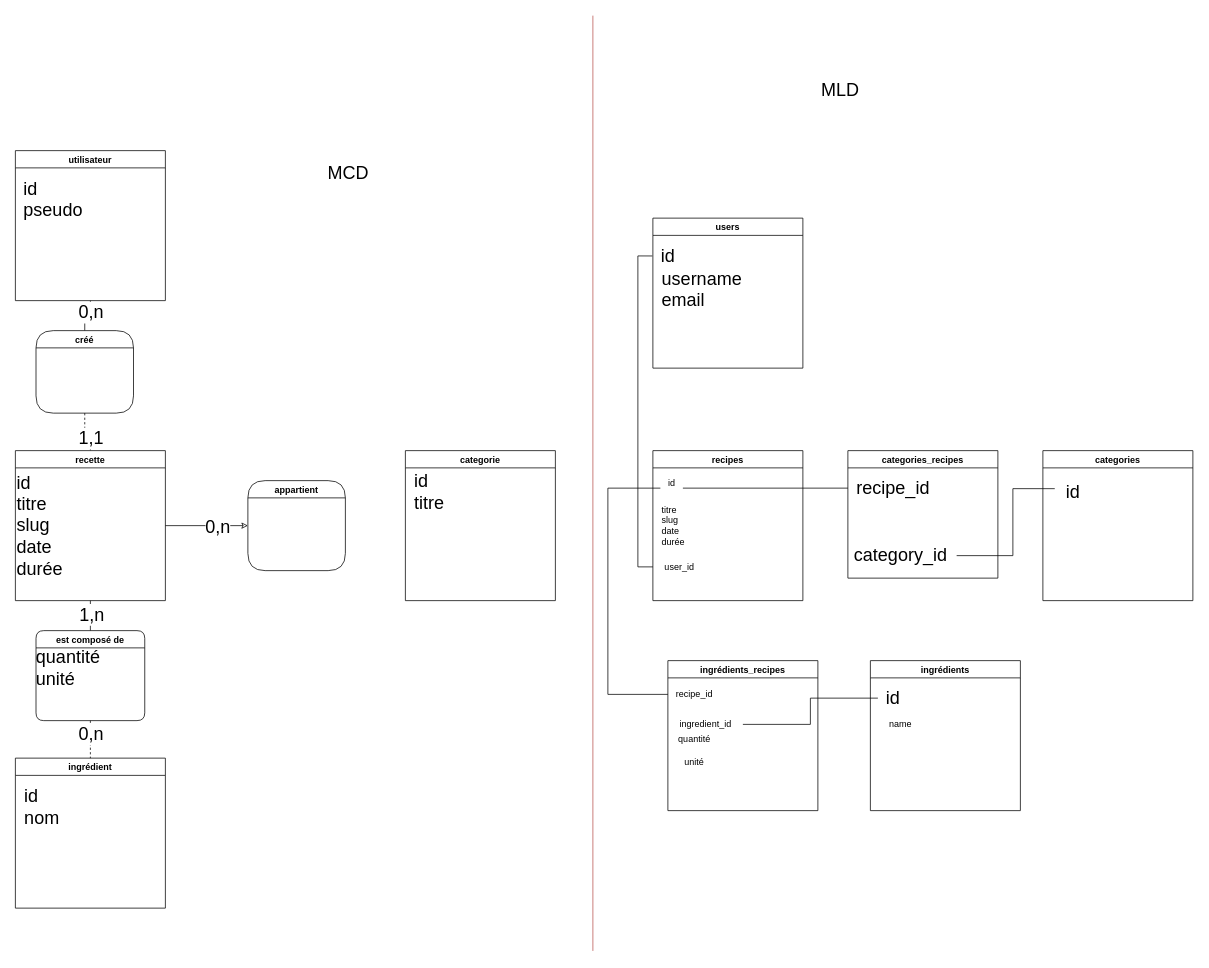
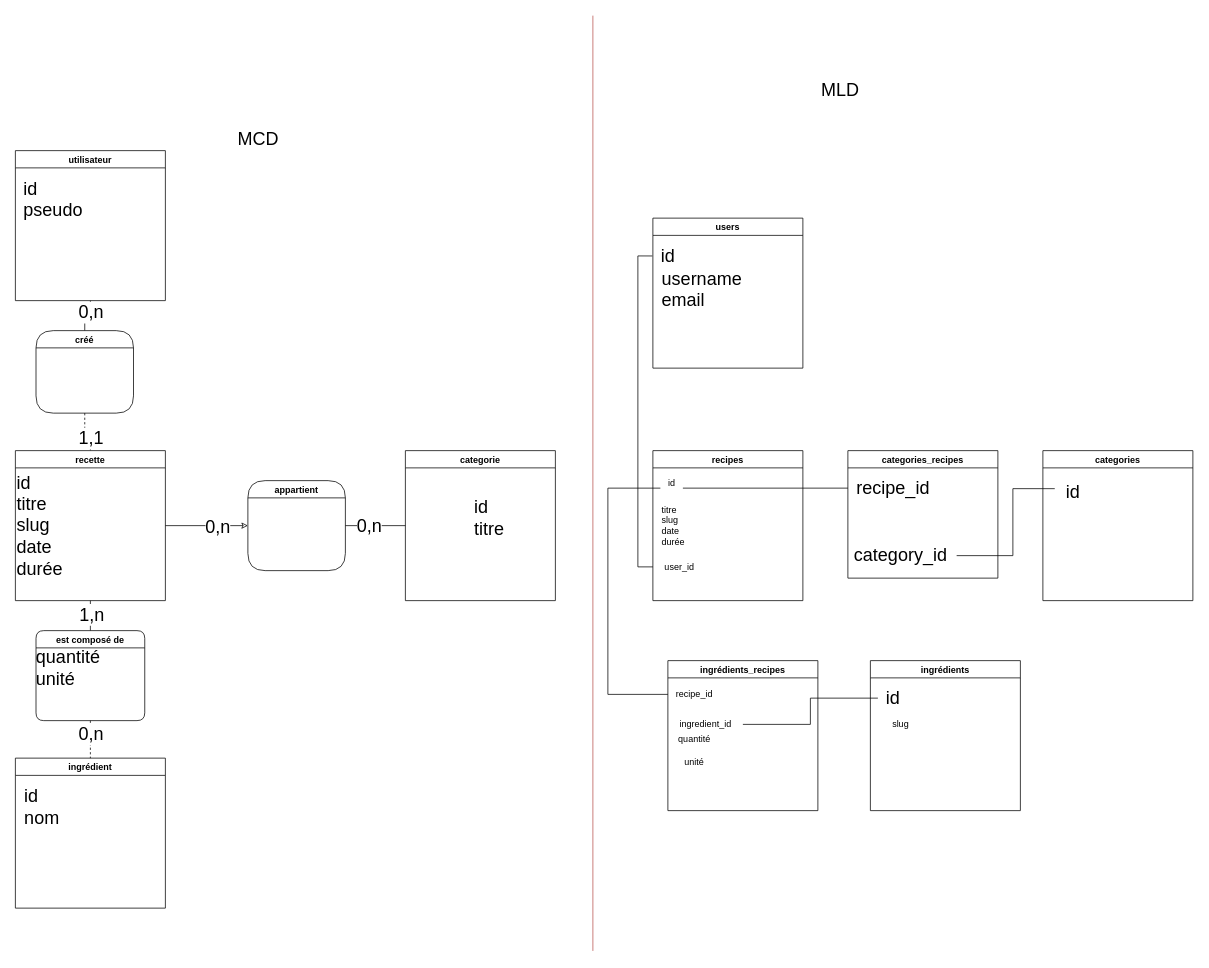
node "MCD": moved (348, 173) -> (258, 139)
node "id titre": moved (435, 503) -> (495, 529)
edge "appartient" -- "categorie": added, label "0,n"
node "name": label "name" -> "slug"
